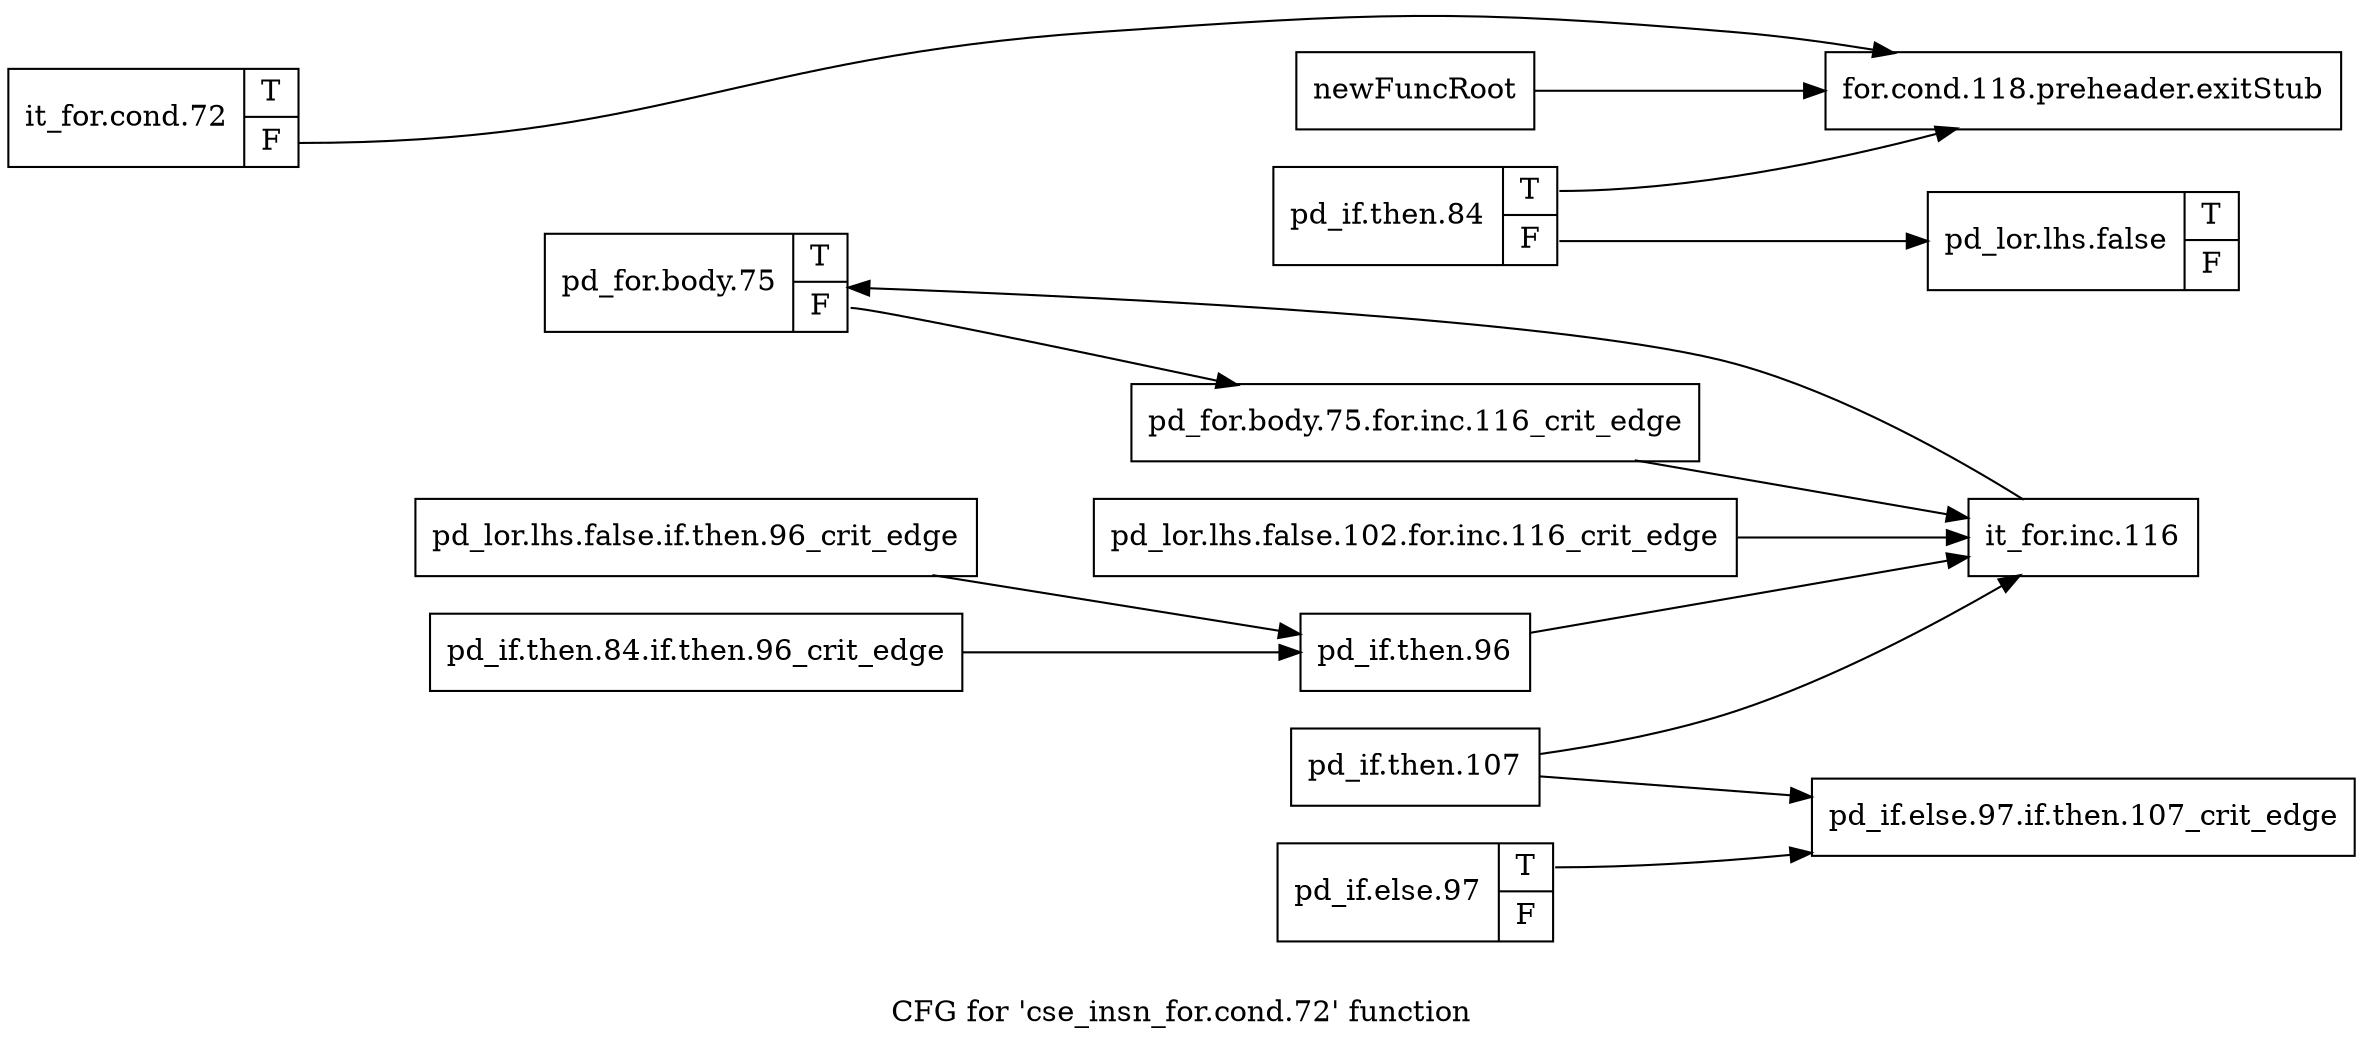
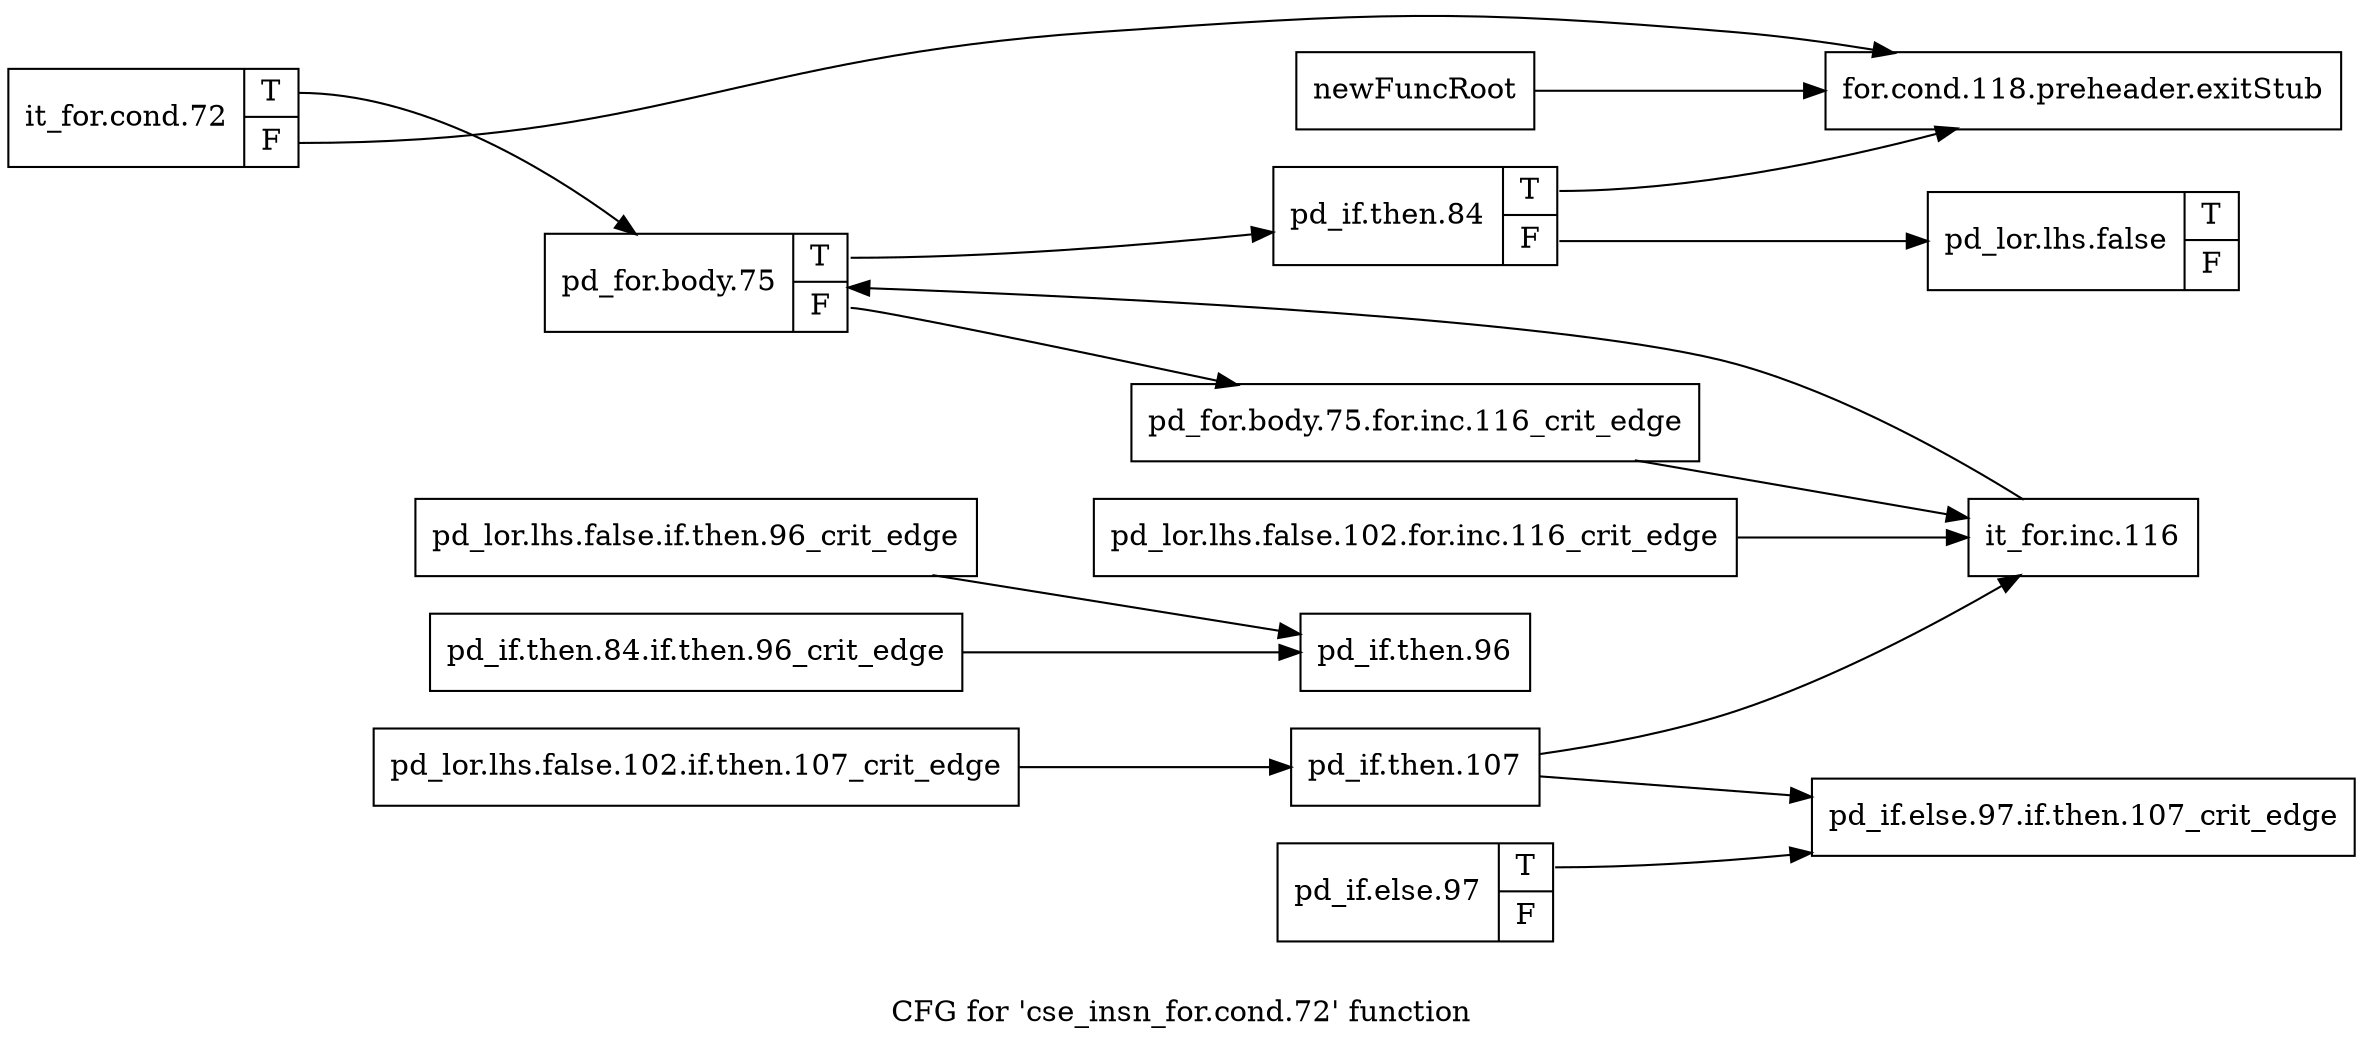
edge "it_for.cond.72" -> "pd_for.body.75": added
edge "pd_for.body.75" -> "pd_if.then.84": added
edge "pd_if.then.96" -> "it_for.inc.116": removed
node "pd_lor.lhs.false.102.if.then.107_crit_edge": added
